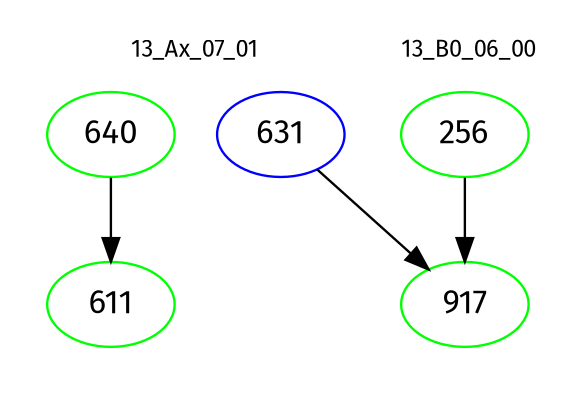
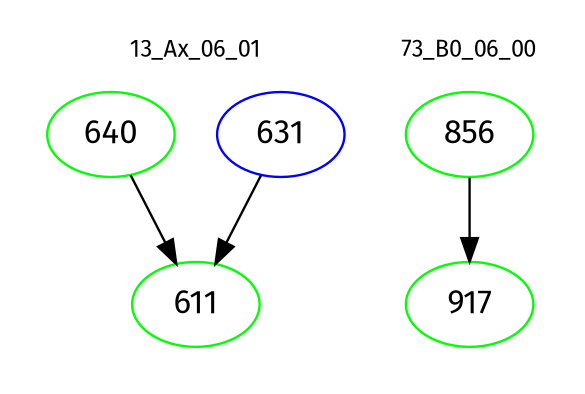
cluster "13_Ax_07_01": label "13_Ax_07_01" -> "13_Ax_06_01"
cluster "13_B0_06_00": label "13_B0_06_00" -> "73_B0_06_00"
node "256": label "256" -> "856"
edge "631" -> "917": now "631" -> "611"
